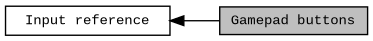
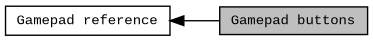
node "Input reference": label "Input reference" -> "Gamepad reference"
